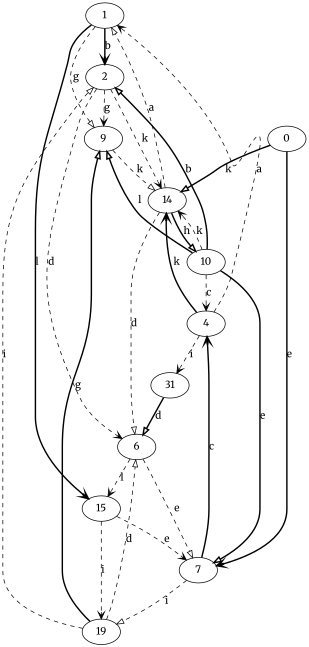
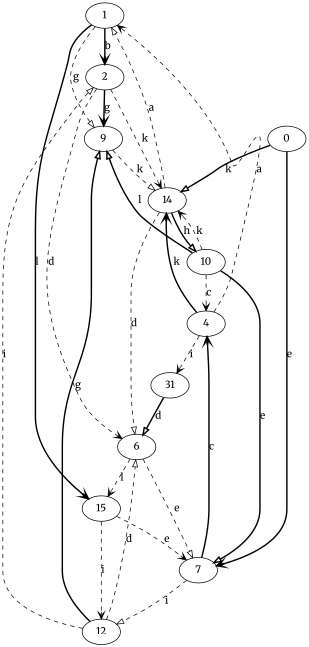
edge "2" -> "9": style dashed -> bold
edge "10" -> "2": removed, label "b"
node "19": label "19" -> "12"
